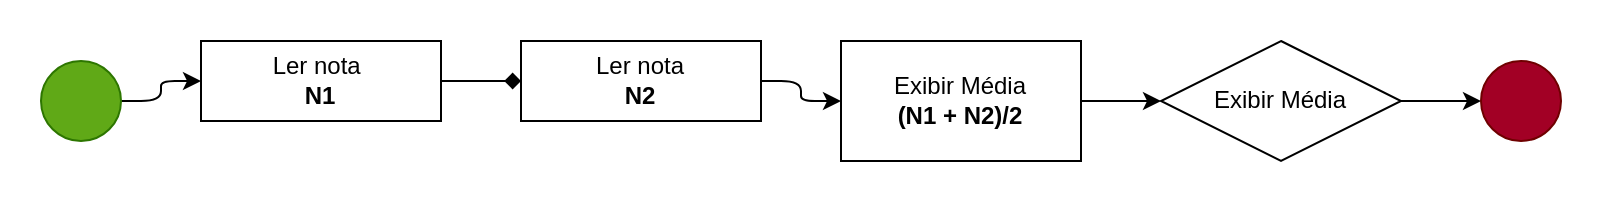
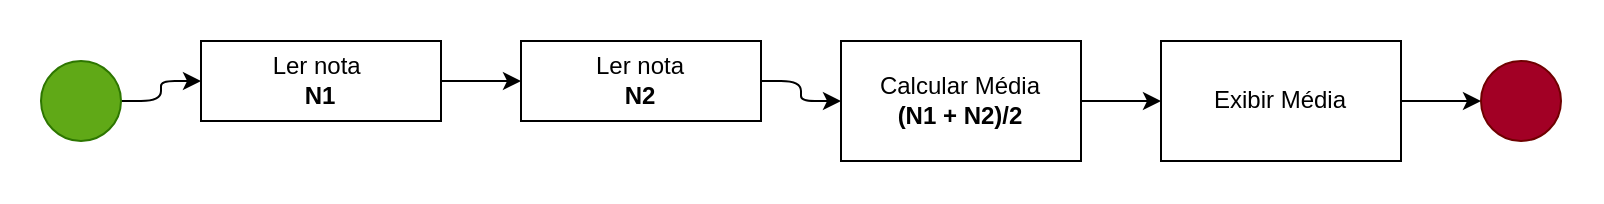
edge "Ler nota N1" -> "Ler nota N2": arrowhead diamond -> classic
node "Exibir Média (N1 + N2)/2": label "Exibir Média (N1 + N2)/2" -> "Calcular Média (N1 + N2)/2"
node "Exibir Média": shape diamond -> rectangle
